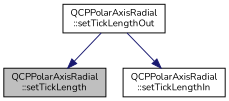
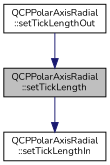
edge "QCPPolarAxisRadial ::setTickLengthOut" -> "QCPPolarAxisRadial ::setTickLengthIn": now "QCPPolarAxisRadial ::setTickLength" -> "QCPPolarAxisRadial ::setTickLengthIn"
